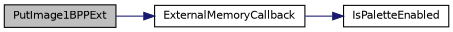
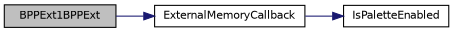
node "PutImage1BPPExt": label "PutImage1BPPExt" -> "BPPExt1BPPExt"
